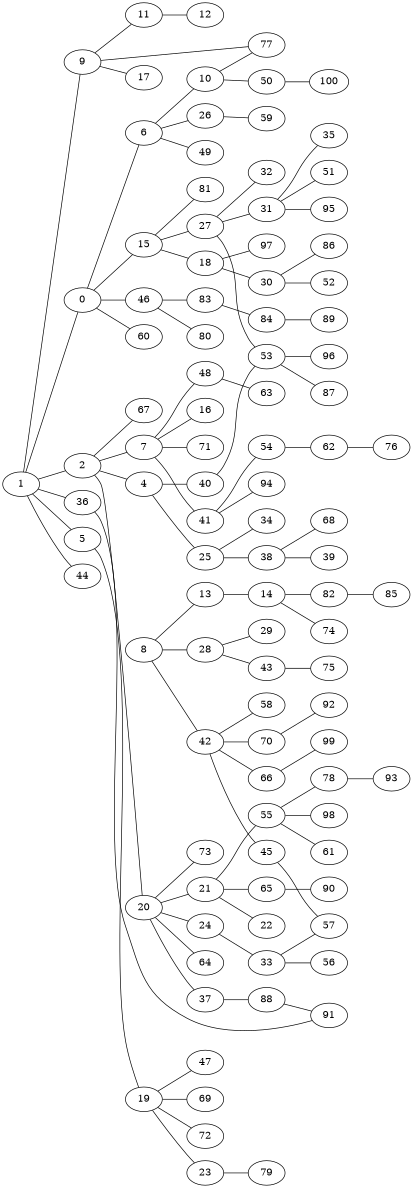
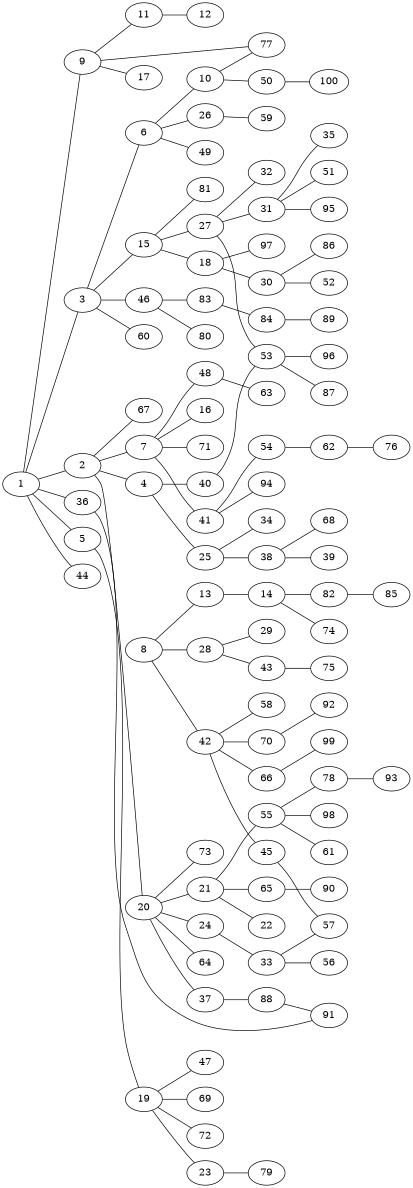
node "0": label "0" -> "3"
